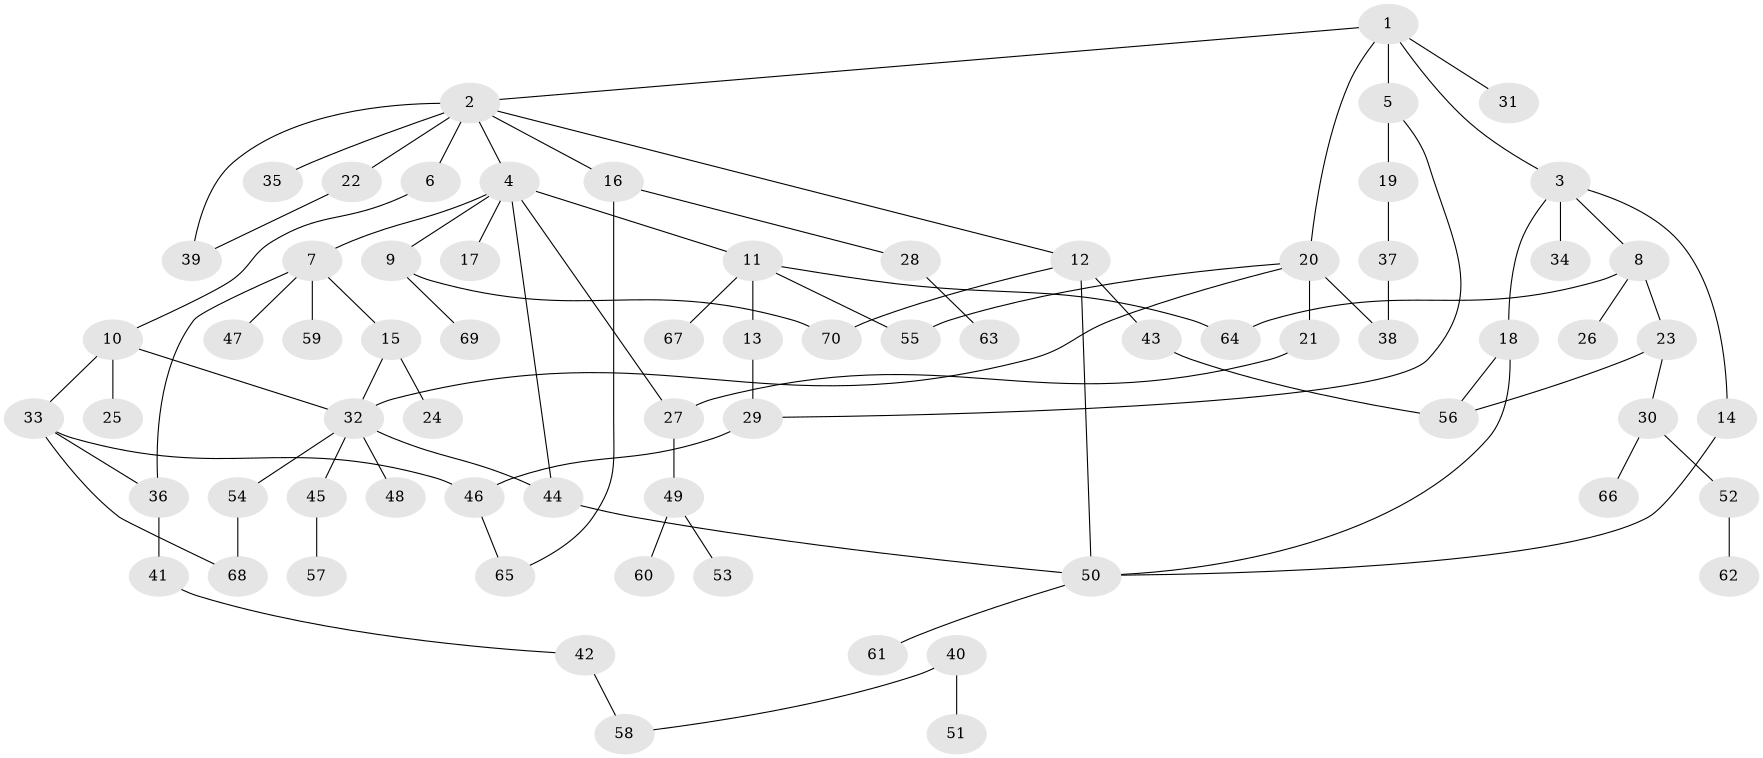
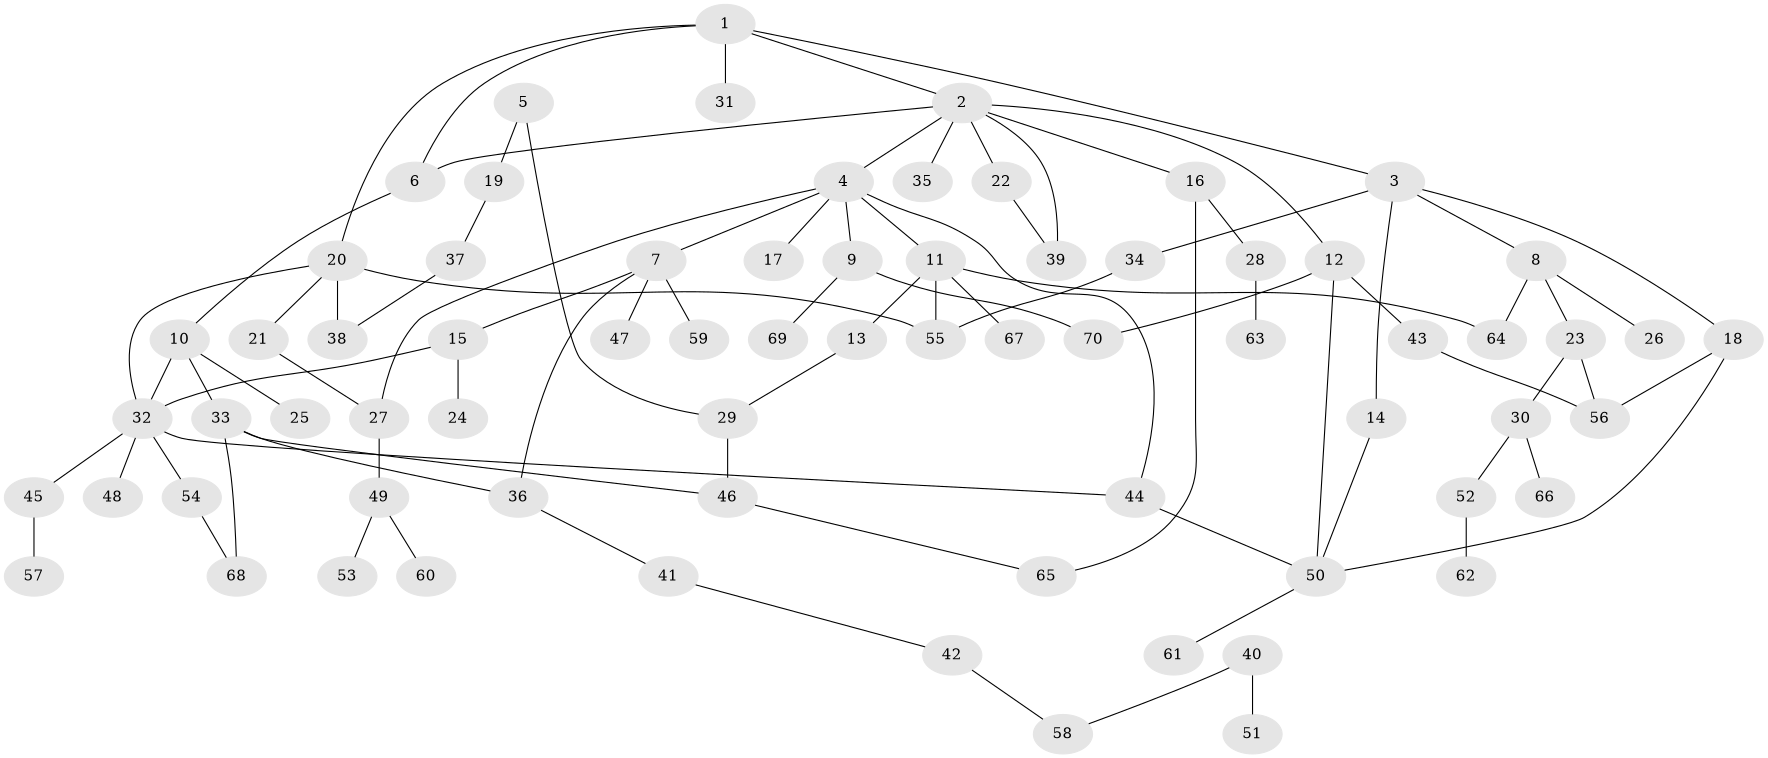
edge "1" -- "5": now "1" -- "6"
edge "34" -- "55": added
